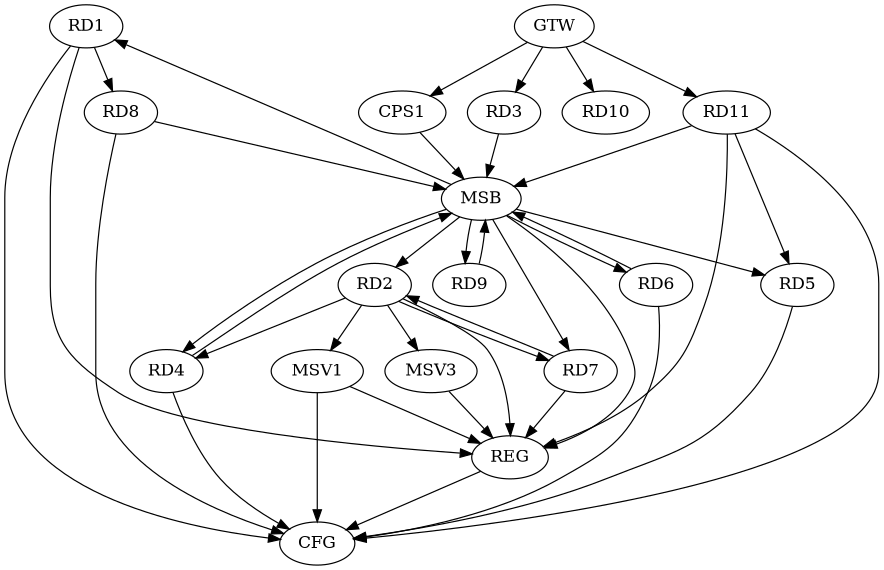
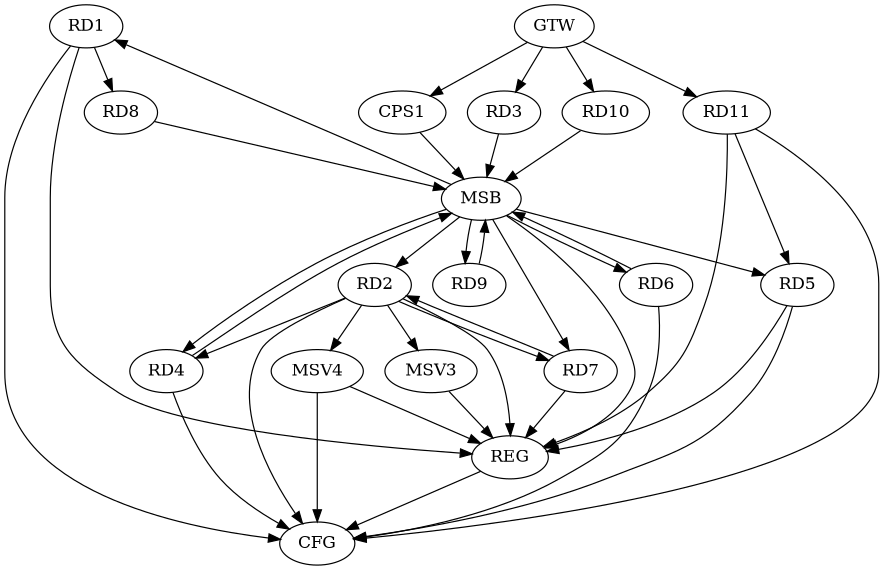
edge "RD11" -> "MSB": now "RD10" -> "MSB"
edge "RD8" -> "CFG": now "RD2" -> "CFG"
node "MSV1": label "MSV1" -> "MSV4"
edge "RD5" -> "REG": added
